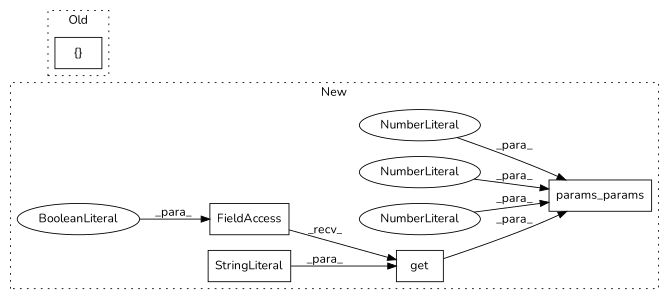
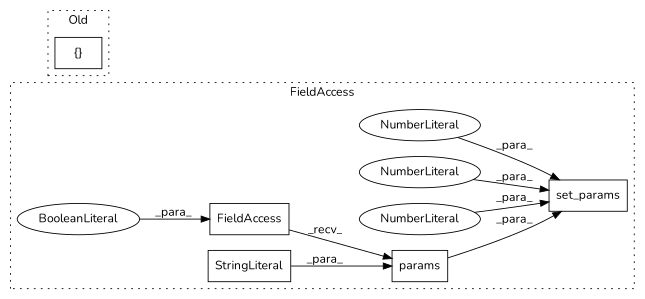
cluster "New": label "New" -> "FieldAccess"
node "params_params": label "params_params" -> "set_params"
node "get": label "get" -> "params"
